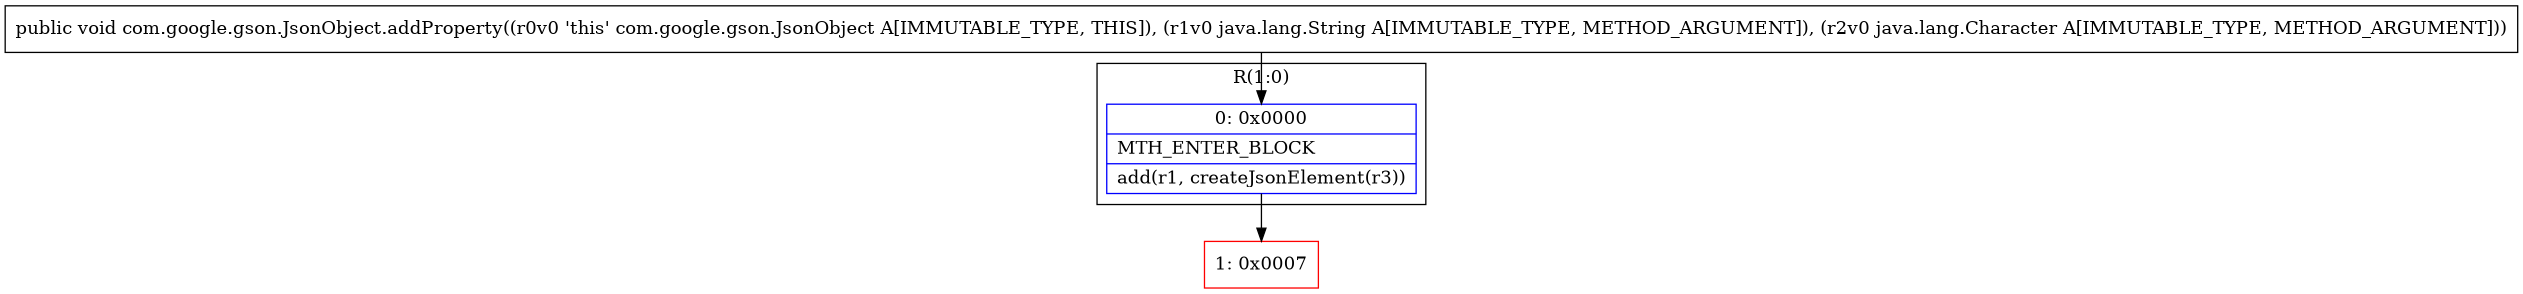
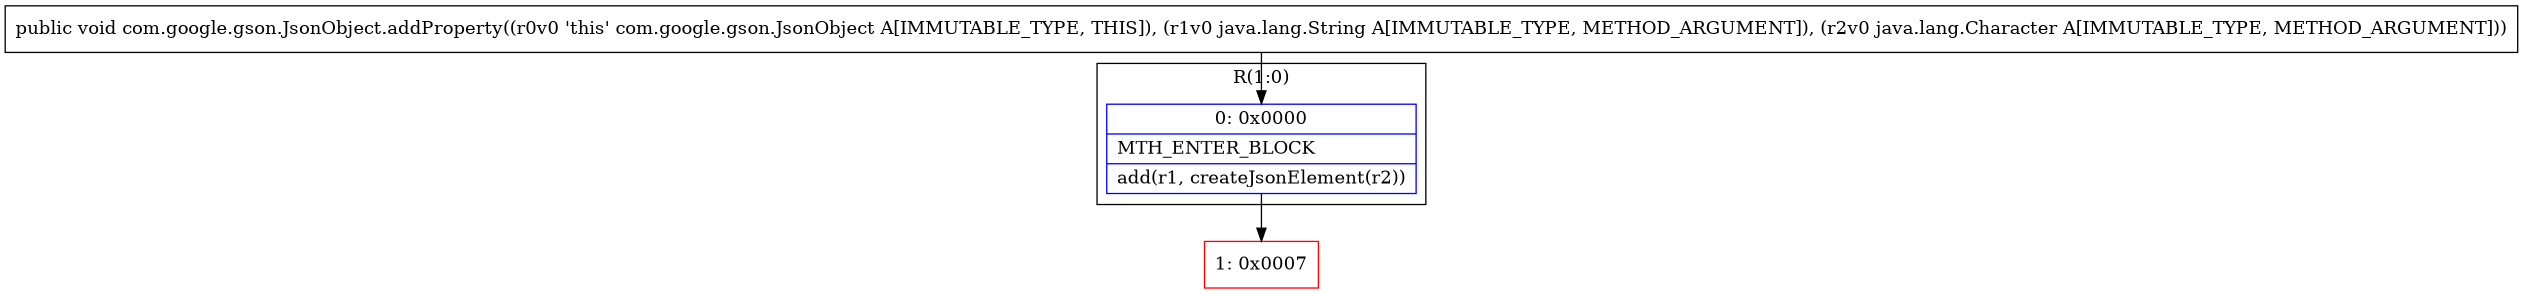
node "0: 0x0000": text "add(r1, createJsonElement(r3))" -> "add(r1, createJsonElement(r2))"
